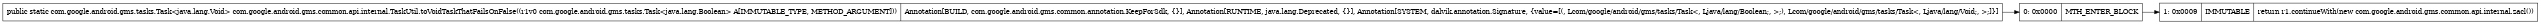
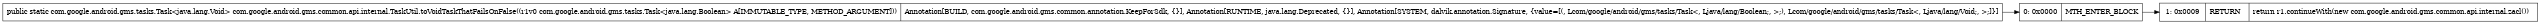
node "1: 0x0009": text "IMMUTABLE" -> "RETURN"
